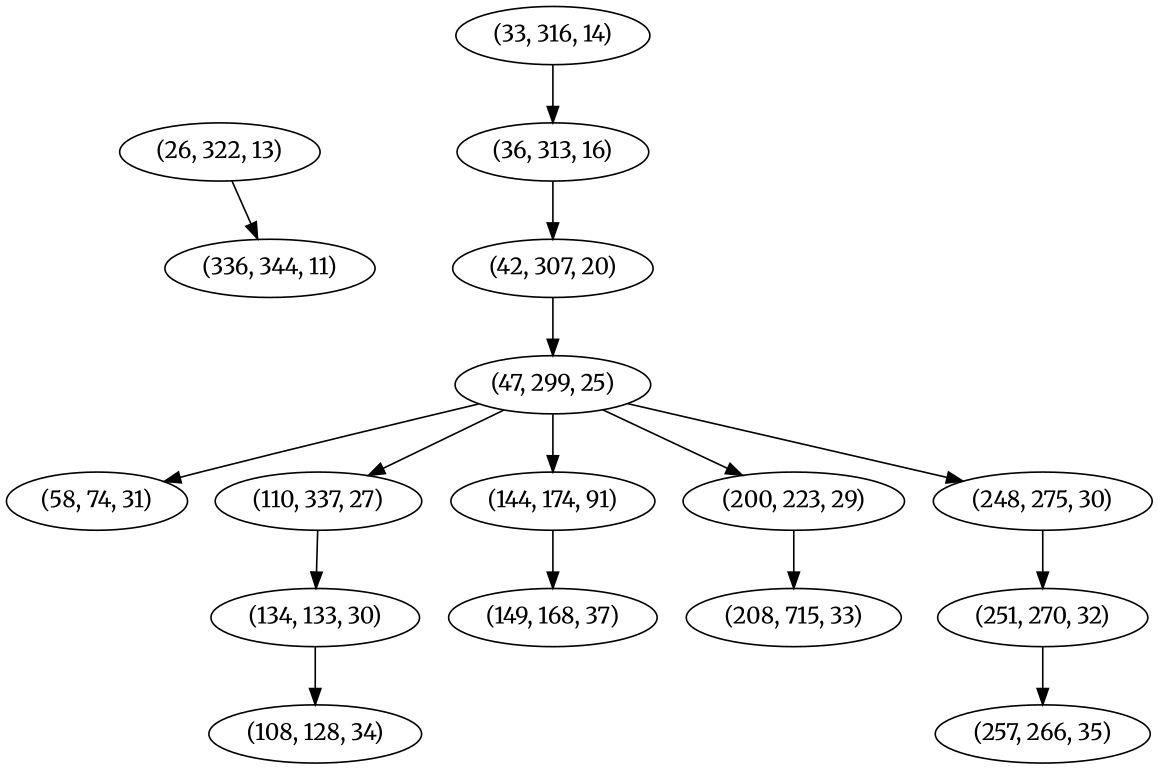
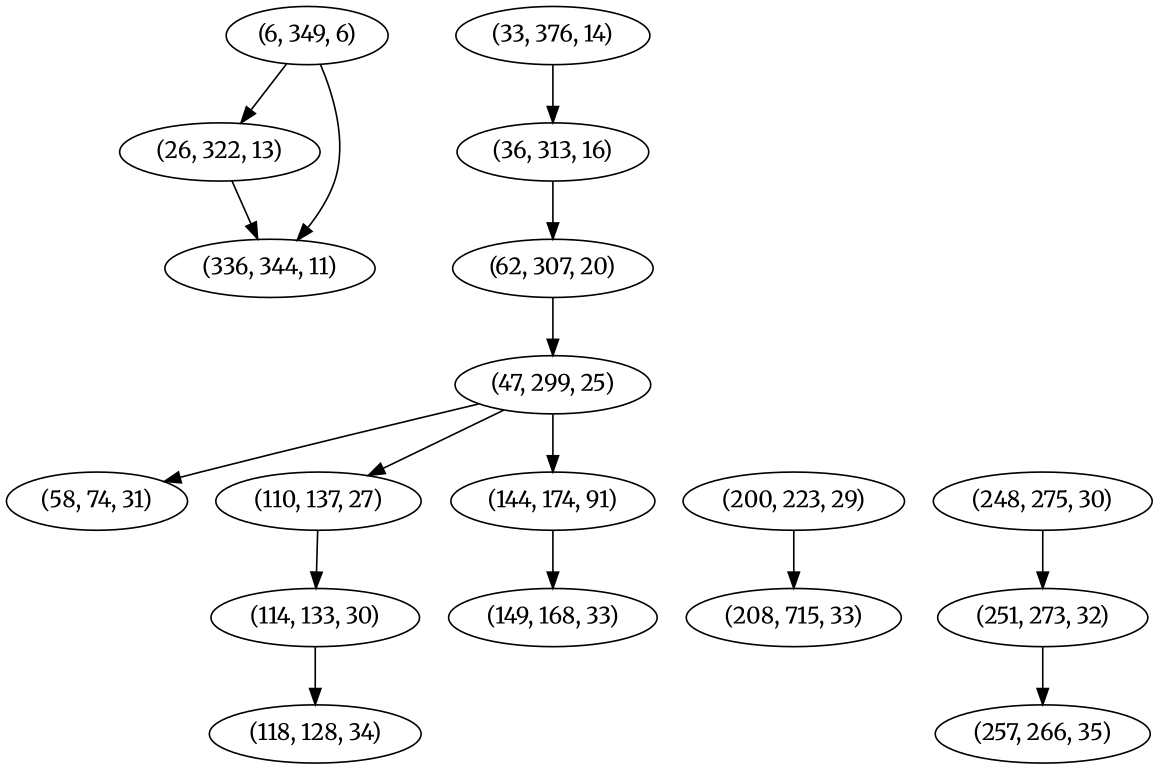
node "(6, 349, 6)": added
node "(33, 316, 14)": label "(33, 316, 14)" -> "(33, 376, 14)"
node "(42, 307, 20)": label "(42, 307, 20)" -> "(62, 307, 20)"
edge "(47, 299, 25)" -> "(200, 223, 29)": removed
edge "(47, 299, 25)" -> "(248, 275, 30)": removed
node "(110, 337, 27)": label "(110, 337, 27)" -> "(110, 137, 27)"
node "(134, 133, 30)": label "(134, 133, 30)" -> "(114, 133, 30)"
node "(149, 168, 37)": label "(149, 168, 37)" -> "(149, 168, 33)"
node "(251, 270, 32)": label "(251, 270, 32)" -> "(251, 273, 32)"
node "(108, 128, 34)": label "(108, 128, 34)" -> "(118, 128, 34)"
